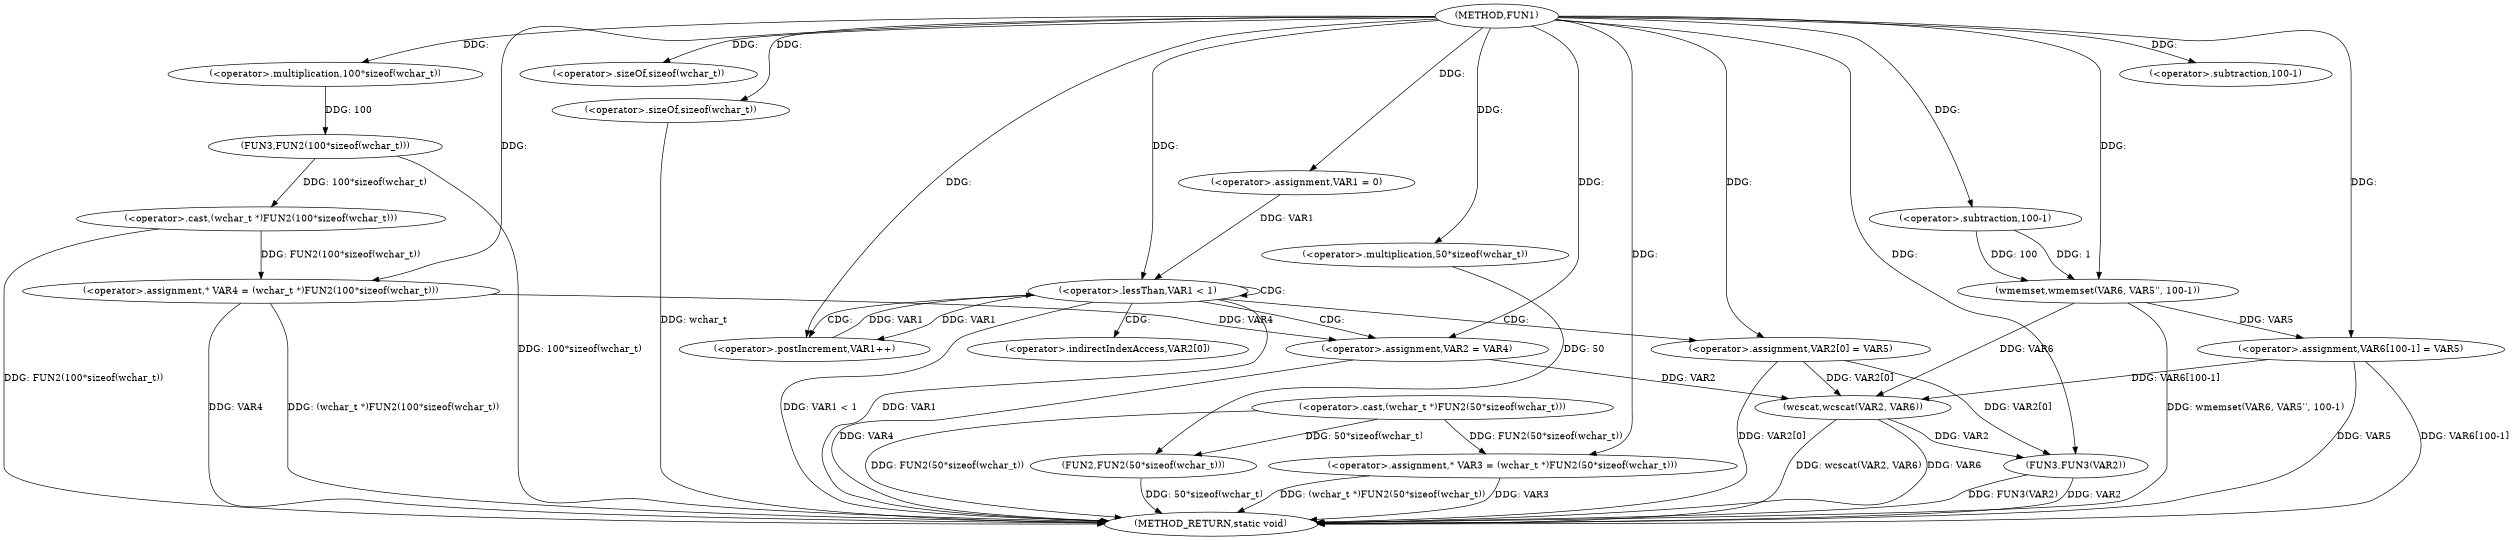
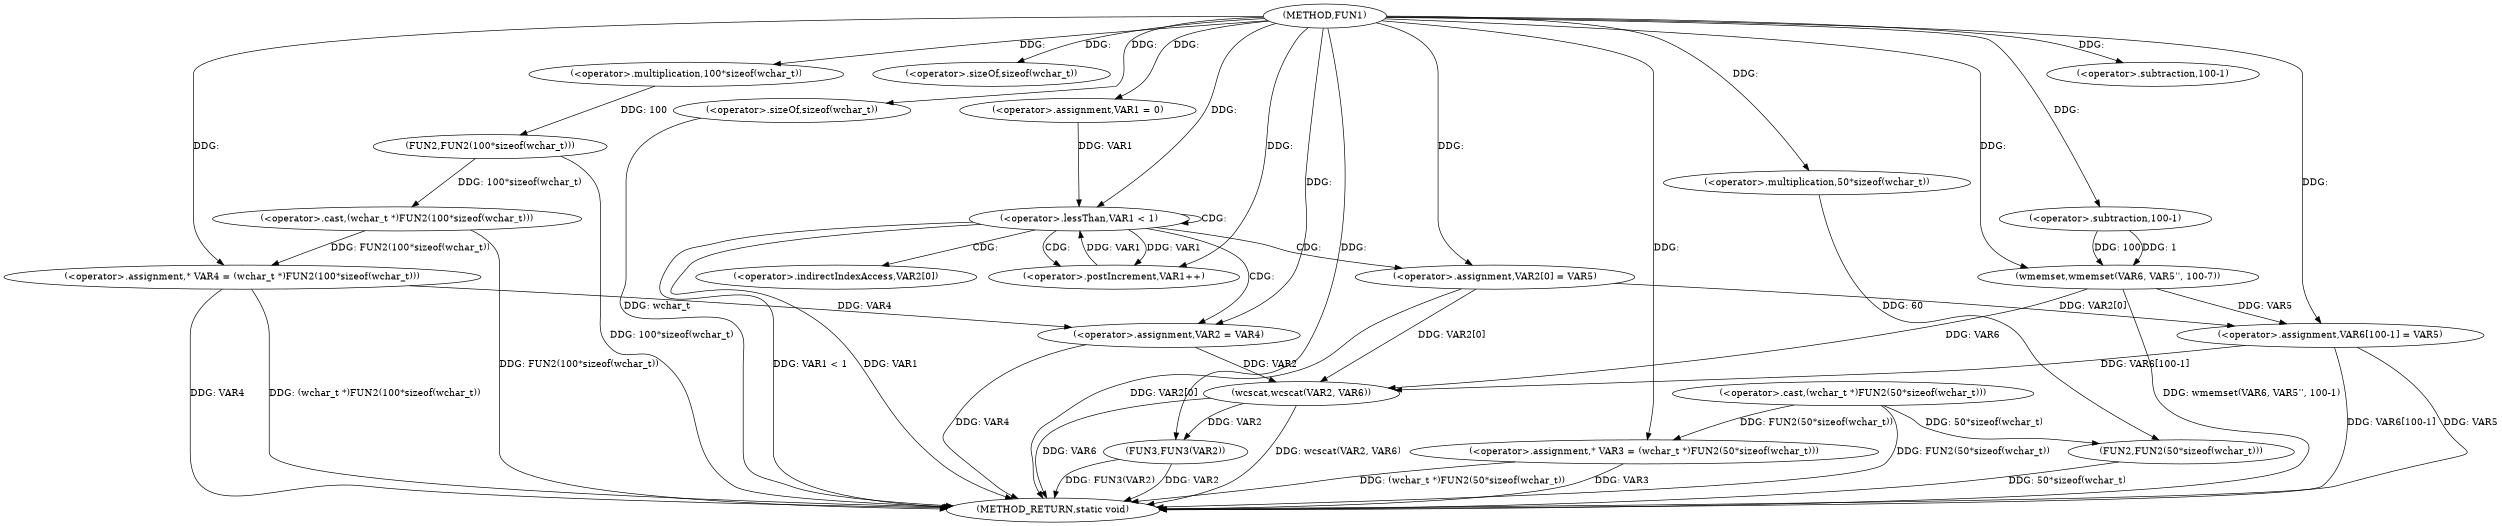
node "(FUN3,FUN2(100*sizeof(wchar_t)))": label "(FUN3,FUN2(100*sizeof(wchar_t)))" -> "(FUN2,FUN2(100*sizeof(wchar_t)))"
node "(wmemset,wmemset(VAR6, VAR5'', 100-1))": label "(wmemset,wmemset(VAR6, VAR5'', 100-1))" -> "(wmemset,wmemset(VAR6, VAR5'', 100-7))"
edge "(<operator>.multiplication,50*sizeof(wchar_t))" -> "(FUN2,FUN2(50*sizeof(wchar_t)))": label "DDG: 50" -> "DDG: 60"
edge "(<operator>.assignment,VAR2[0] = VAR5)" -> "(FUN3,FUN3(VAR2))": now "(<operator>.assignment,VAR2[0] = VAR5)" -> "(<operator>.assignment,VAR6[100-1] = VAR5)"
